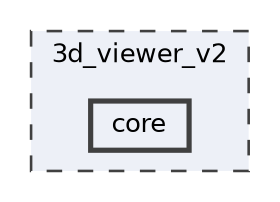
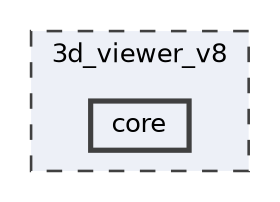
cluster "3d_viewer_v2": label "3d_viewer_v2" -> "3d_viewer_v8"
